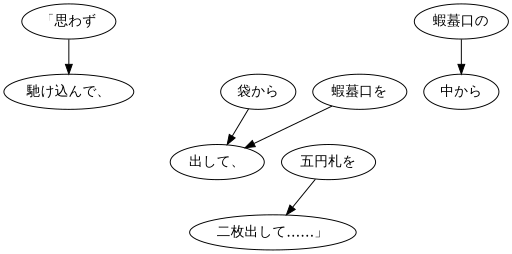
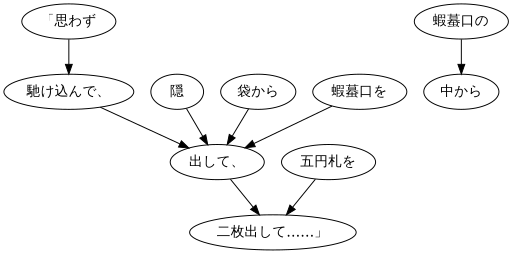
node "隠": added
edge "馳け込んで、" -> "出して、": added
edge "出して、" -> "二枚出して……」": added
